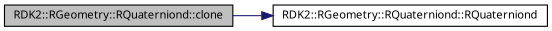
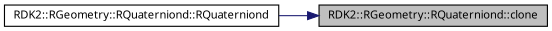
edge "RDK2::RGeometry::RQuaterniond::clone" -> "RDK2::RGeometry::RQuaterniond::RQuaterniond": reversed
